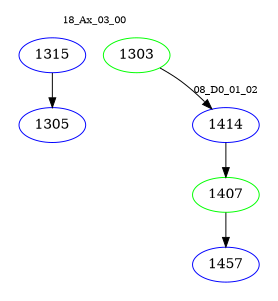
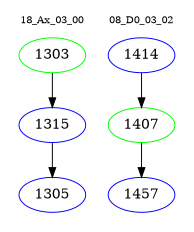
edge "1303" -> "1414": now "1303" -> "1315"
cluster "08_D0_01_02": label "08_D0_01_02" -> "08_D0_03_02"
